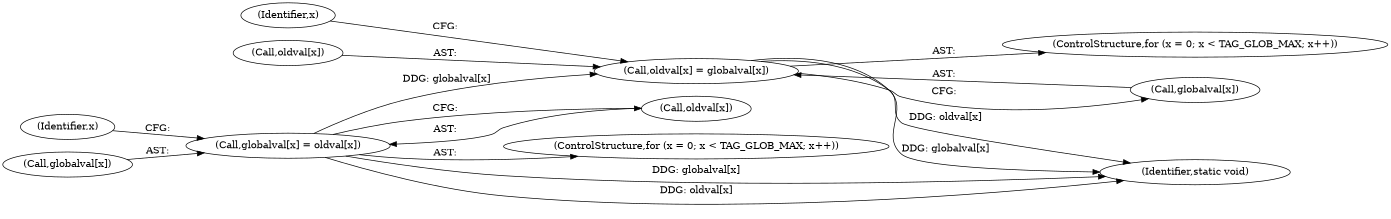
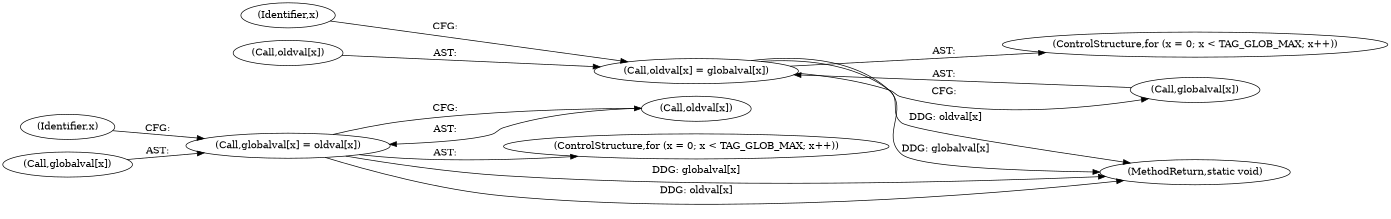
edge "(Call,globalval[x] = oldval[x])" -> "(Call,oldval[x] = globalval[x])": removed, label "DDG: globalval[x]"
node "(Identifier,static void)": label "(Identifier,static void)" -> "(MethodReturn,static void)"
